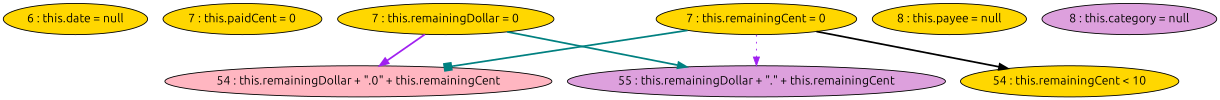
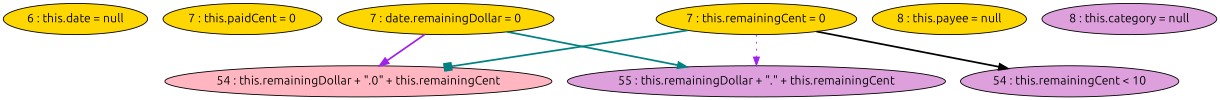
node "7 : this.remainingDollar = 0": label "7 : this.remainingDollar = 0" -> "7 : date.remainingDollar = 0"
node "54 : this.remainingCent < 10": fillcolor gold -> plum
